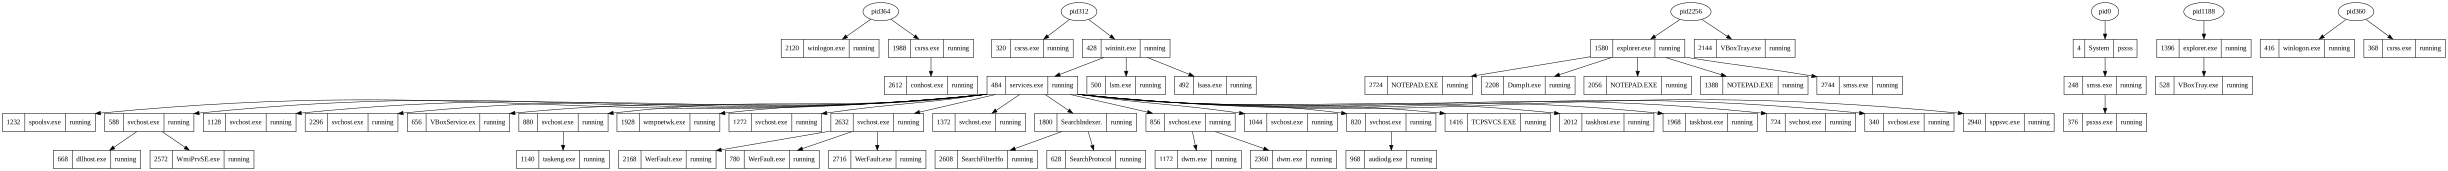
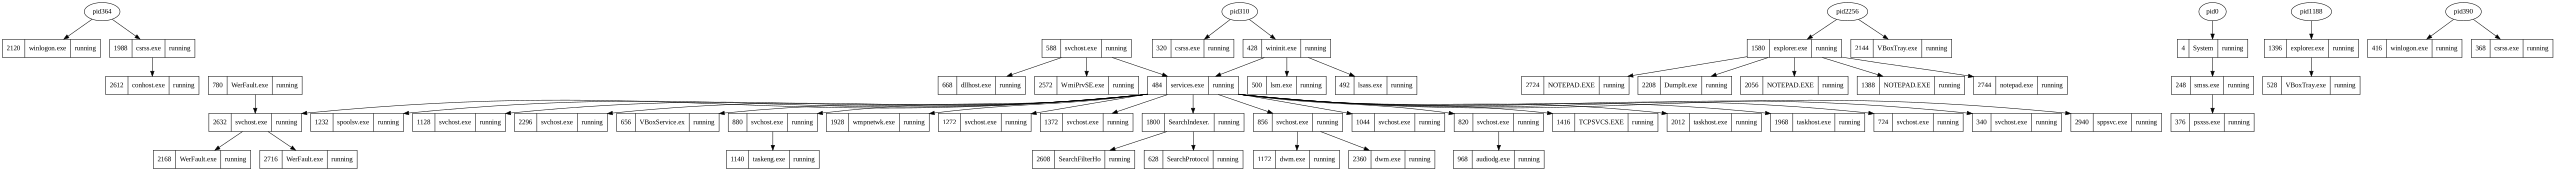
node "pid312": label "pid312" -> "pid310"
node "pid360": label "pid360" -> "pid390"
node "4": text "psxss" -> "running"
node "2744": text "smss.exe" -> "notepad.exe"
edge "484" -> "588": reversed
edge "2632" -> "780": reversed
